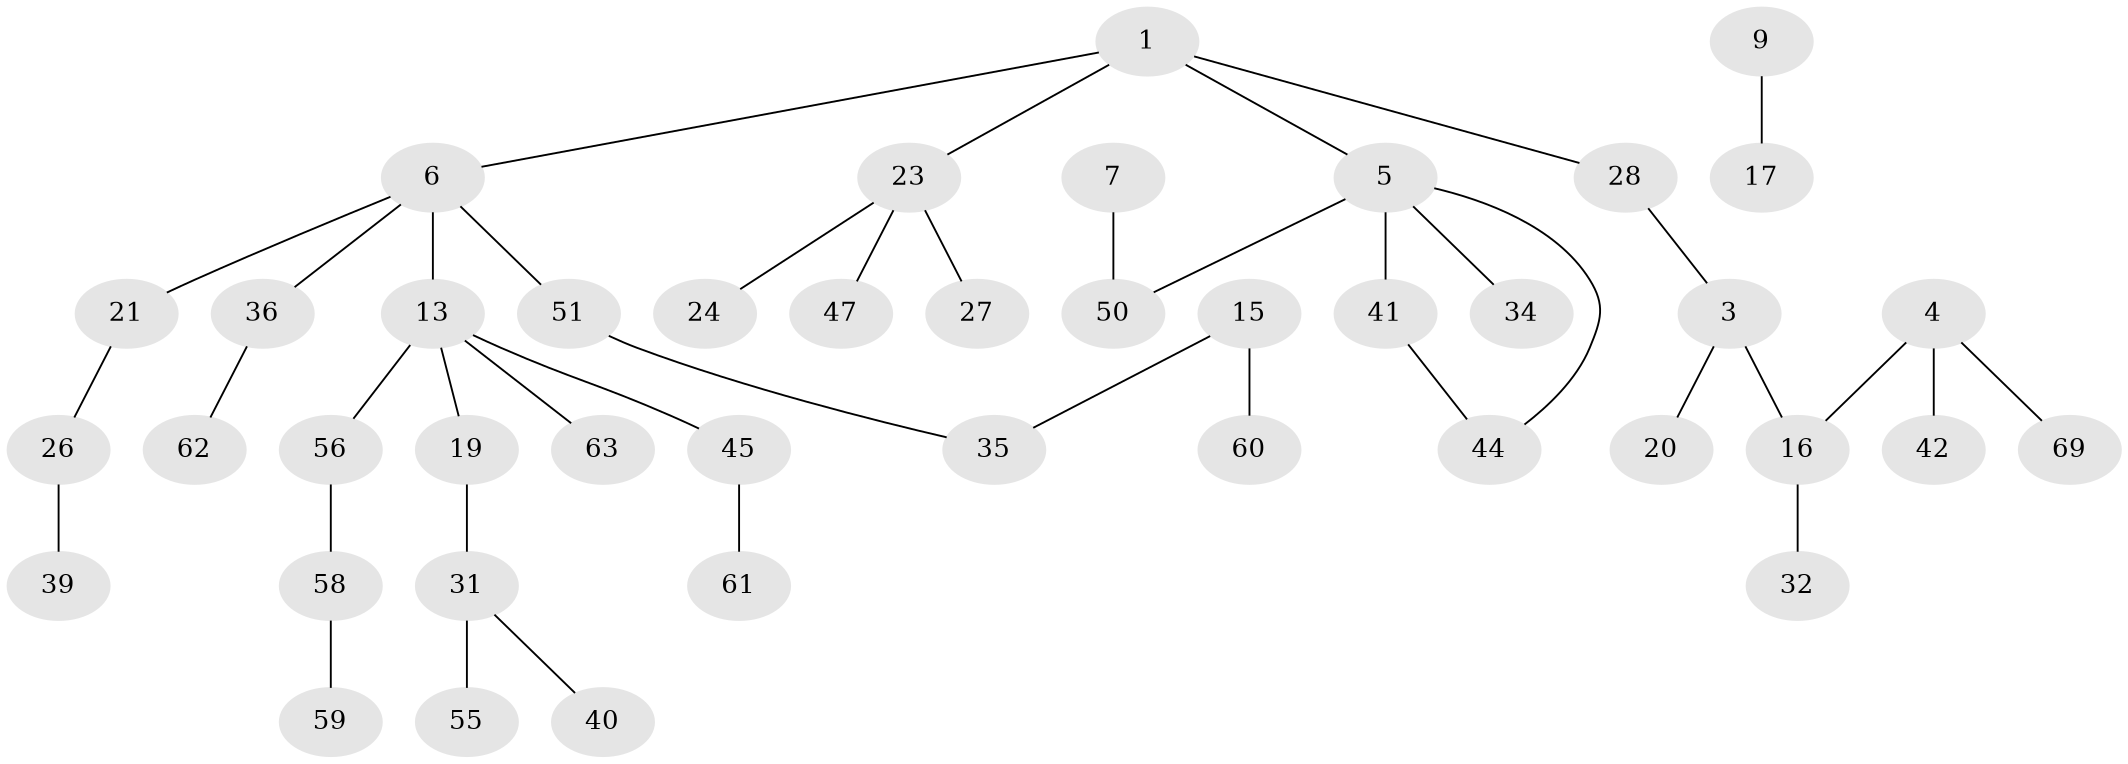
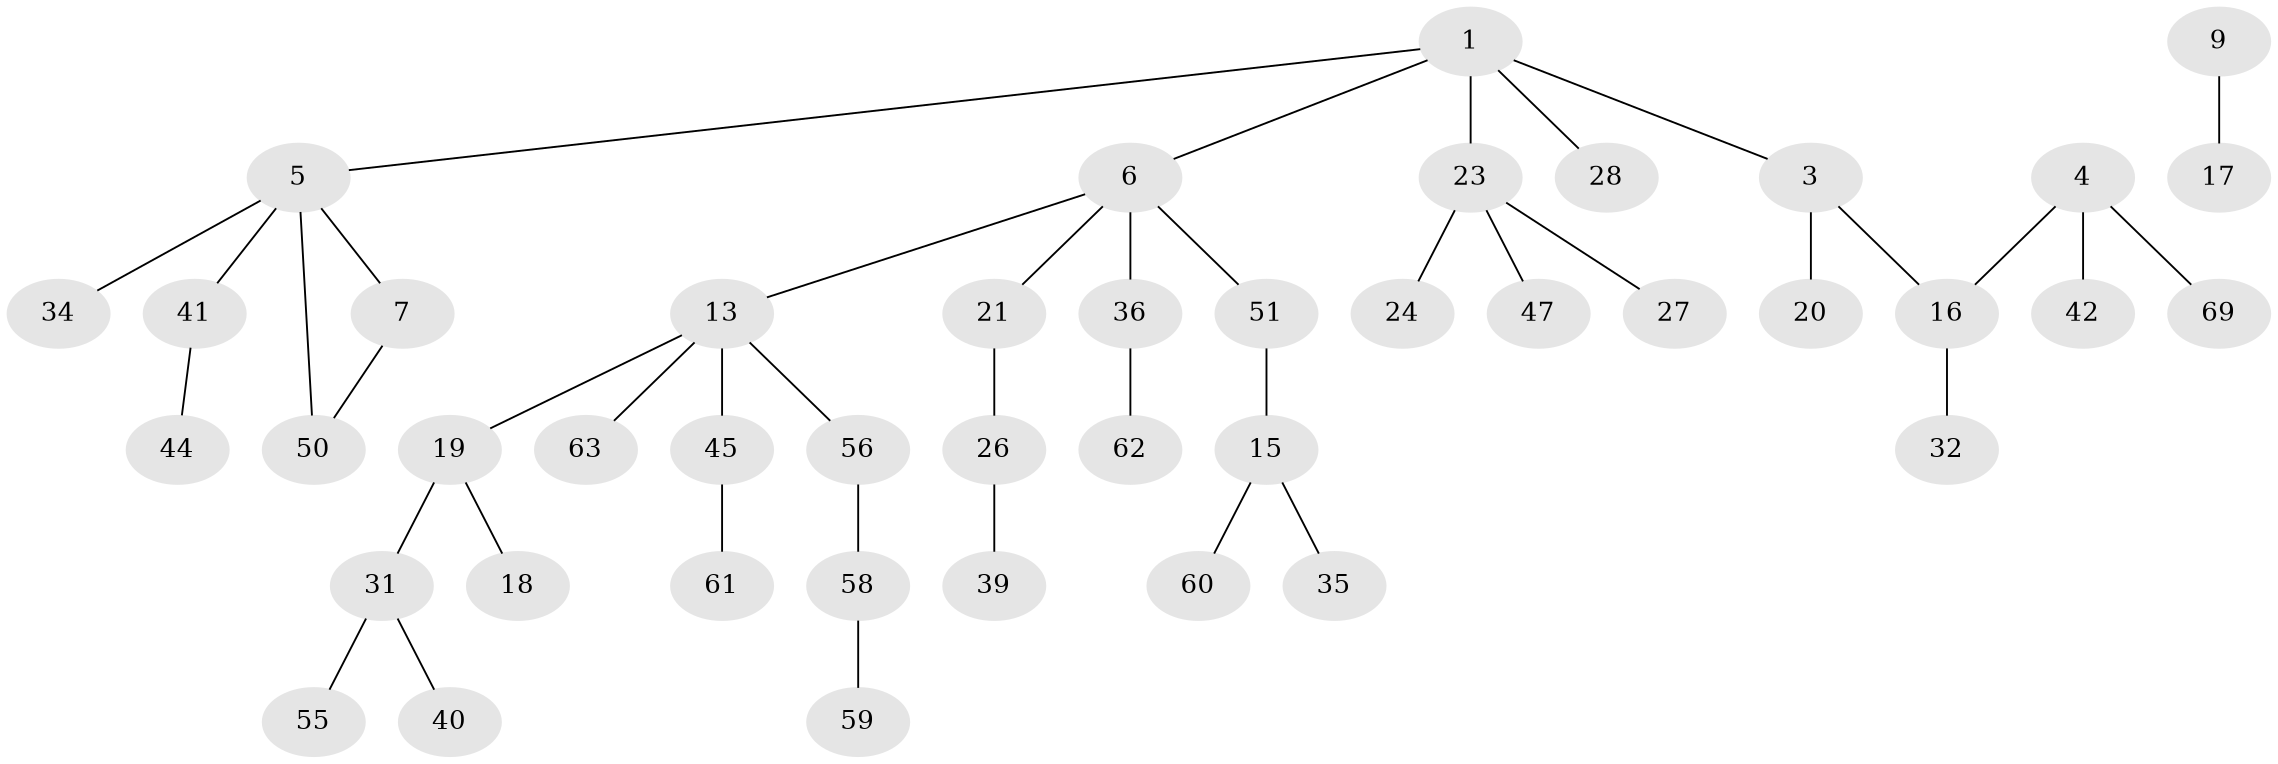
edge "28" -- "3": now "1" -- "3"
edge "5" -- "44": now "5" -- "7"
edge "51" -- "35": now "51" -- "15"
node "18": added
